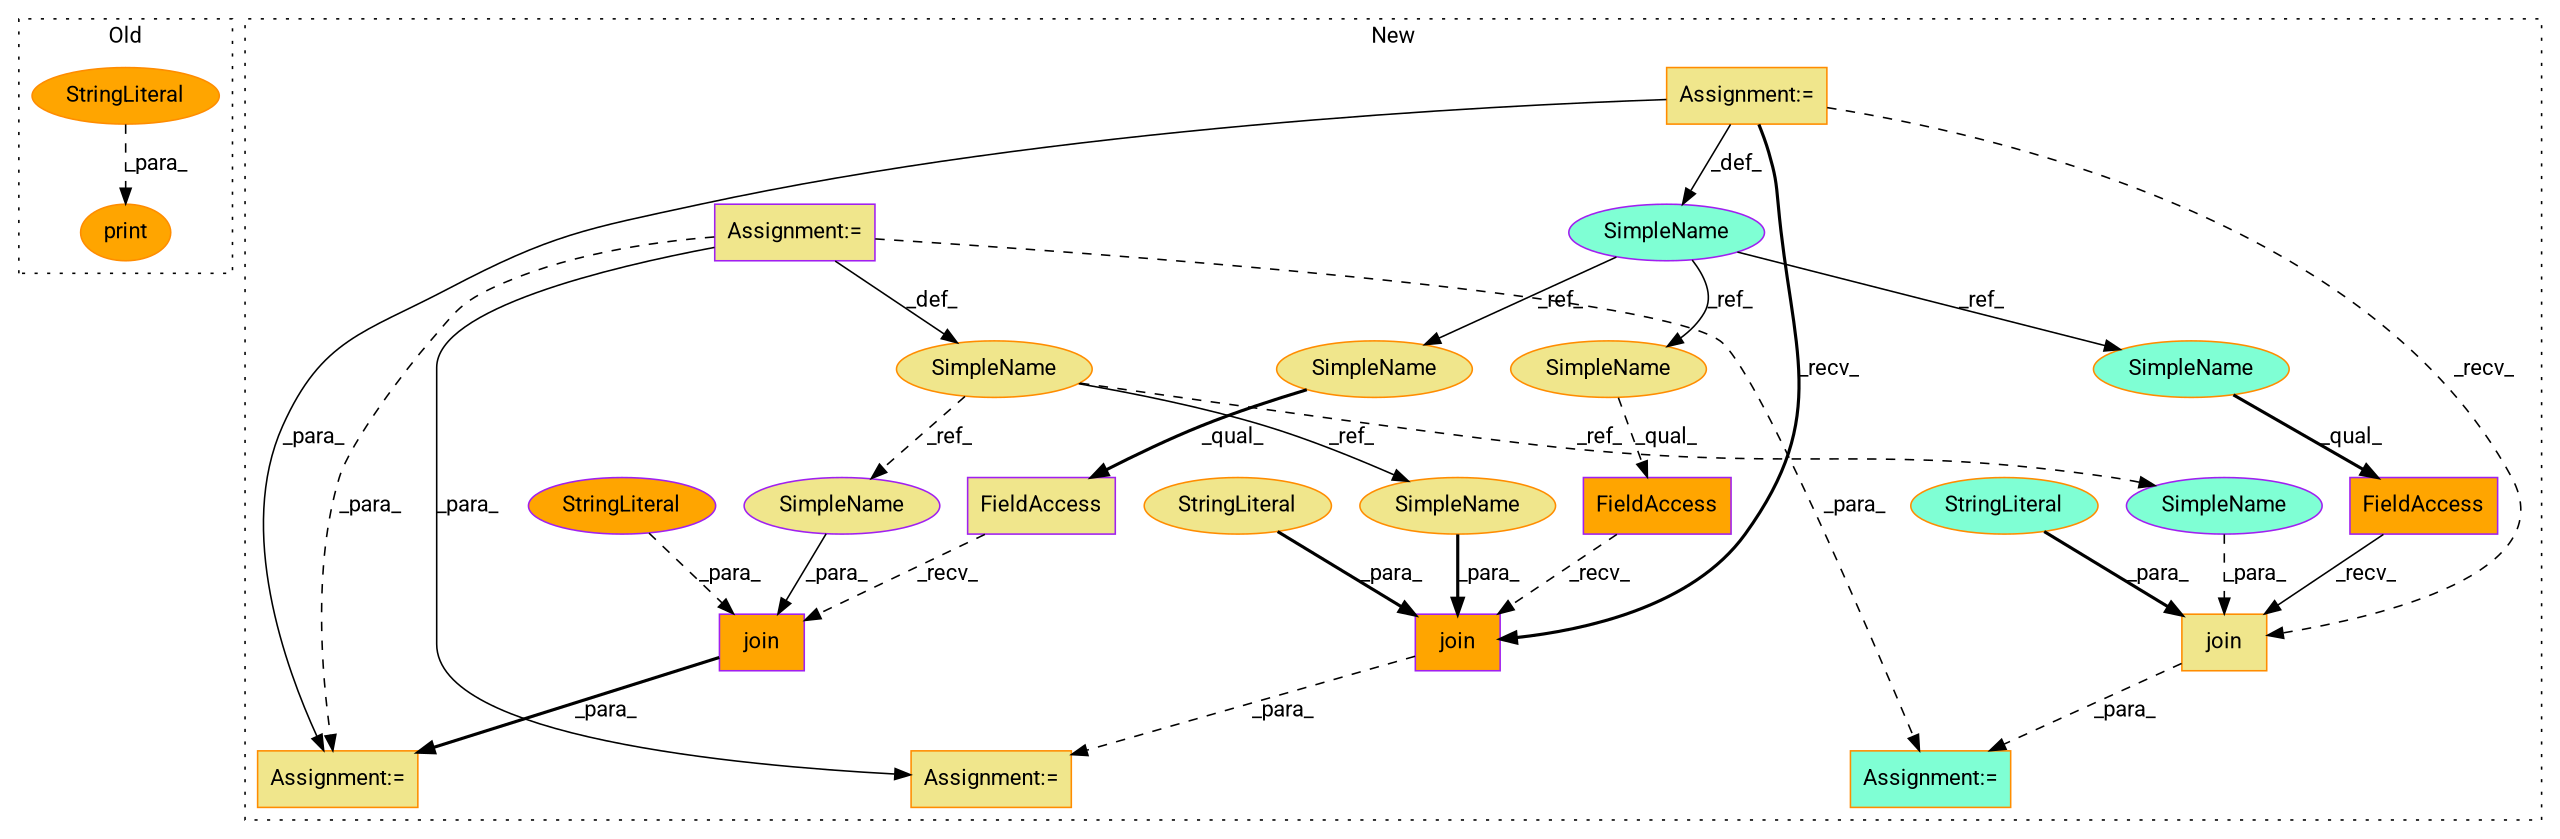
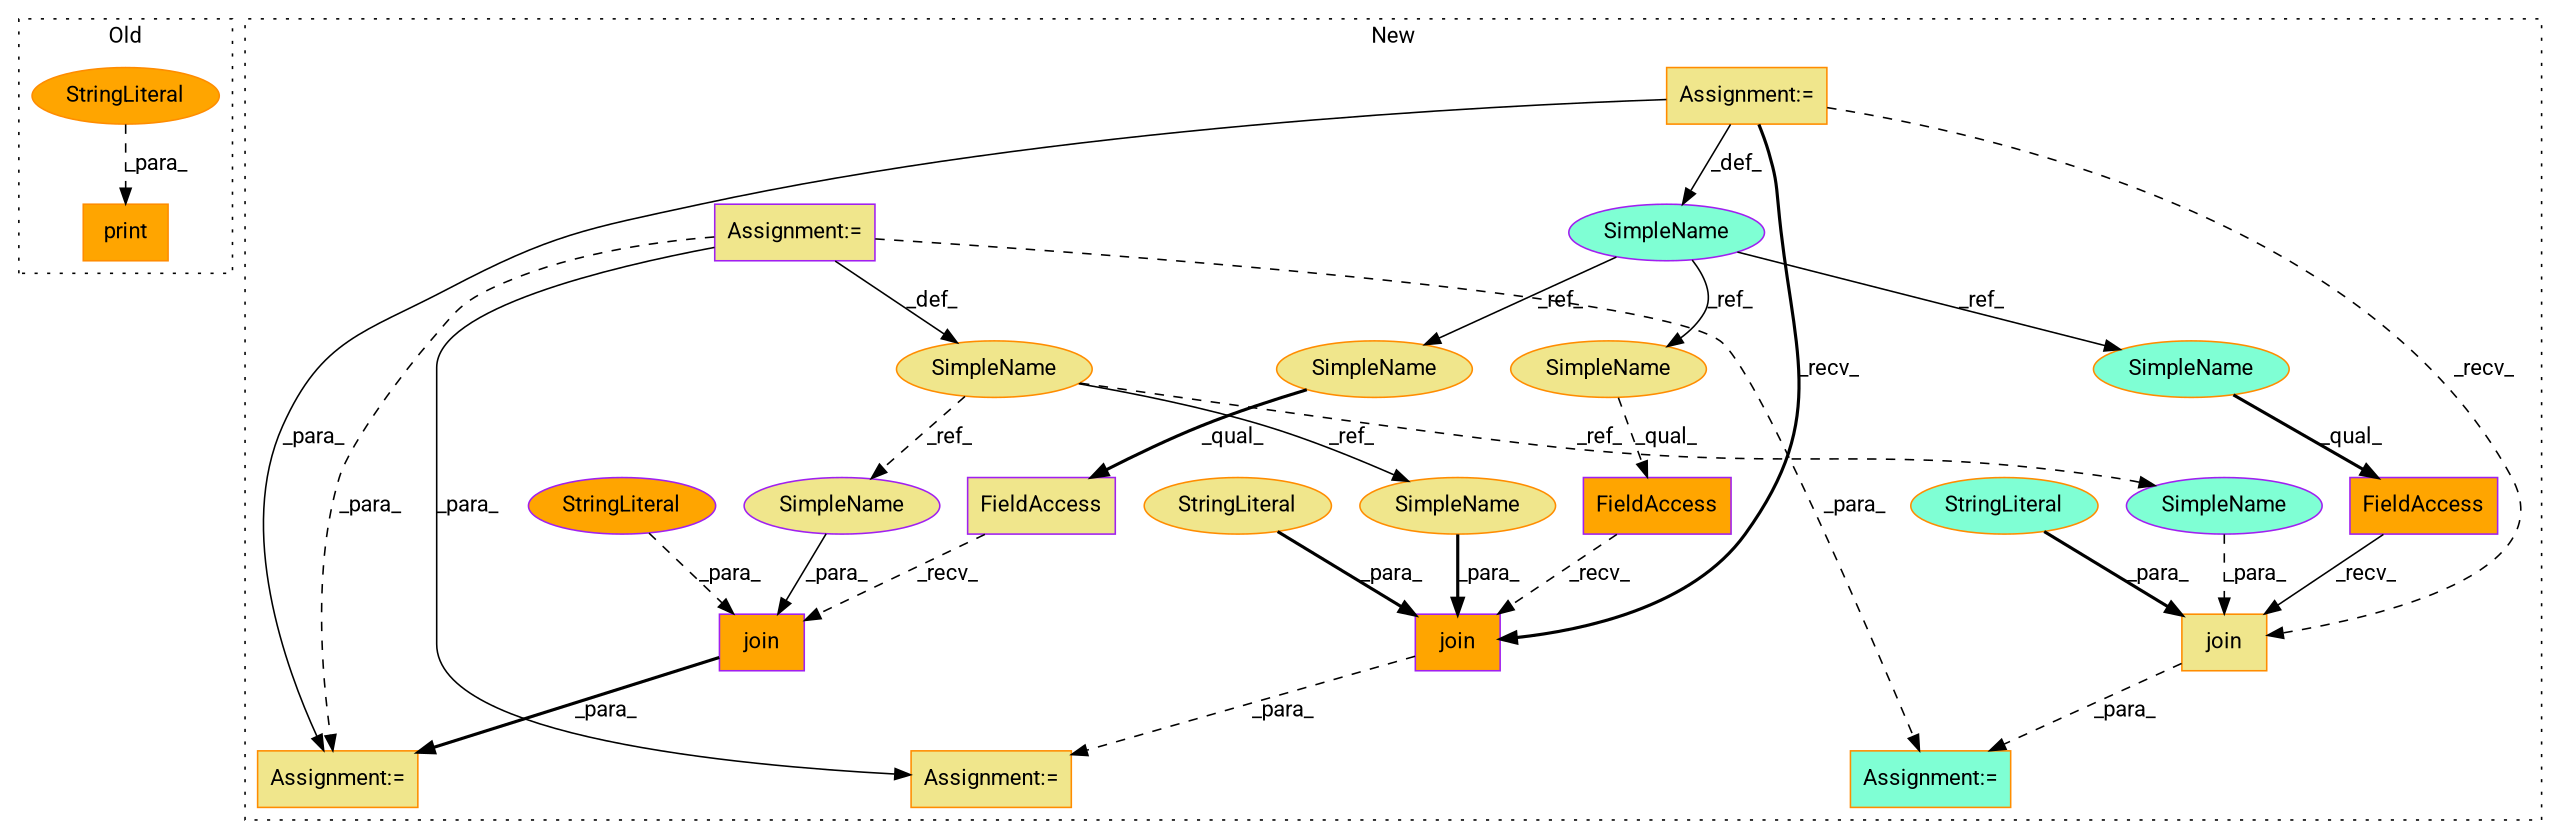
node "print": shape ellipse -> box
